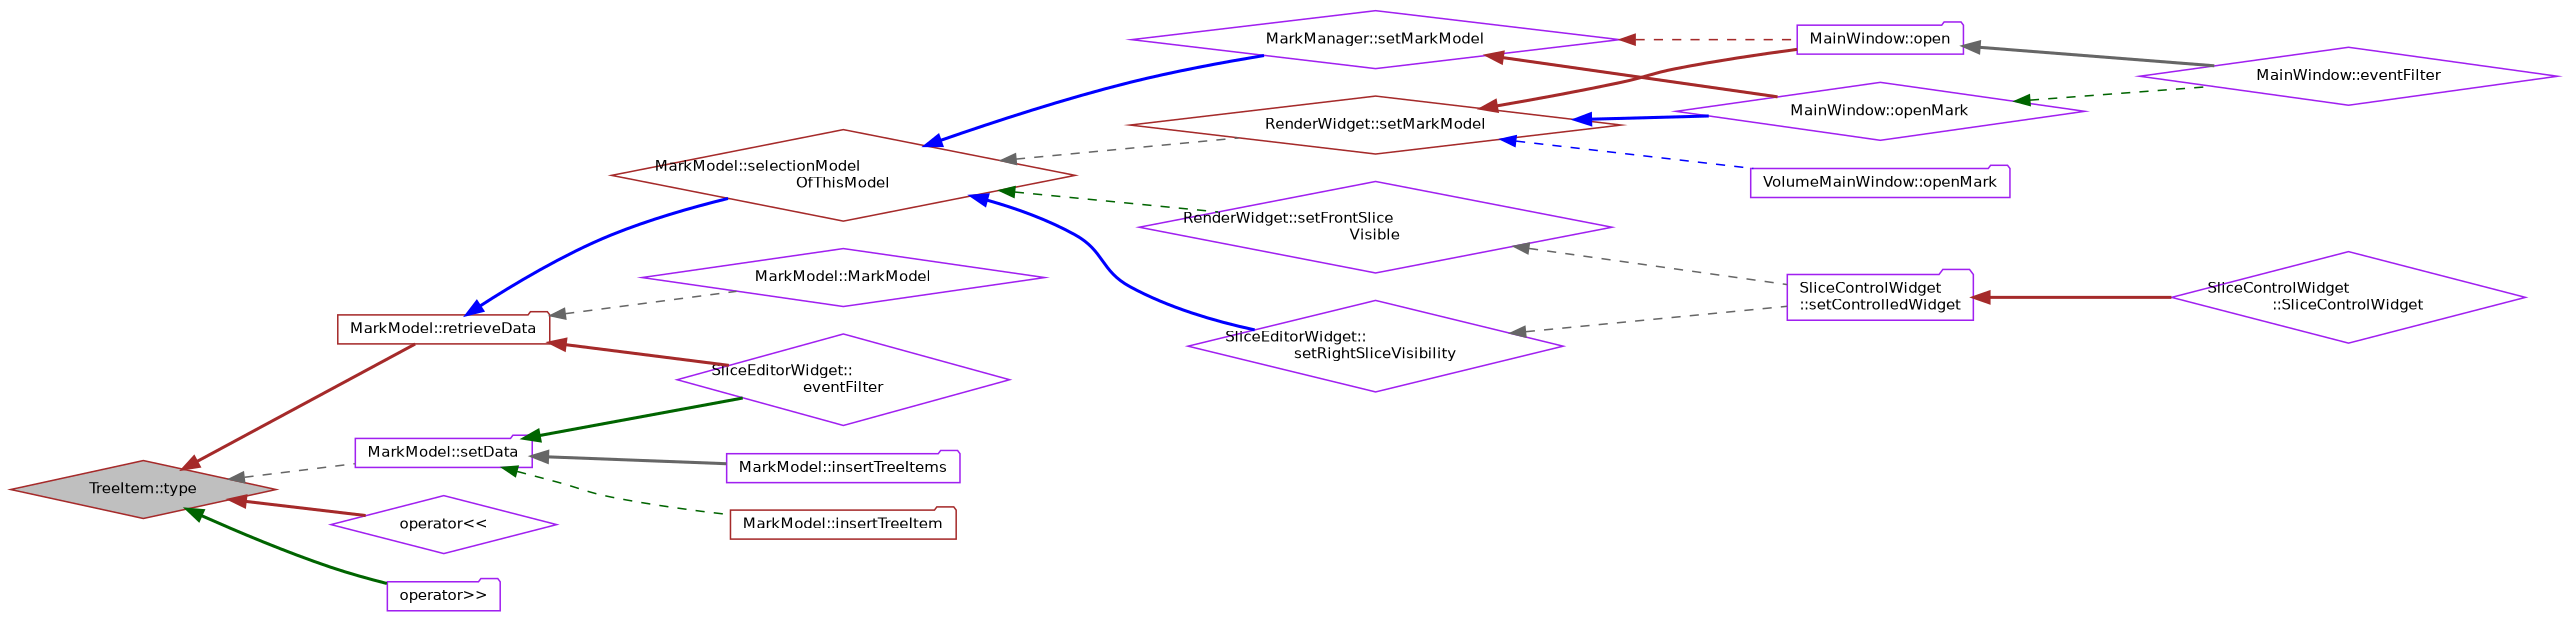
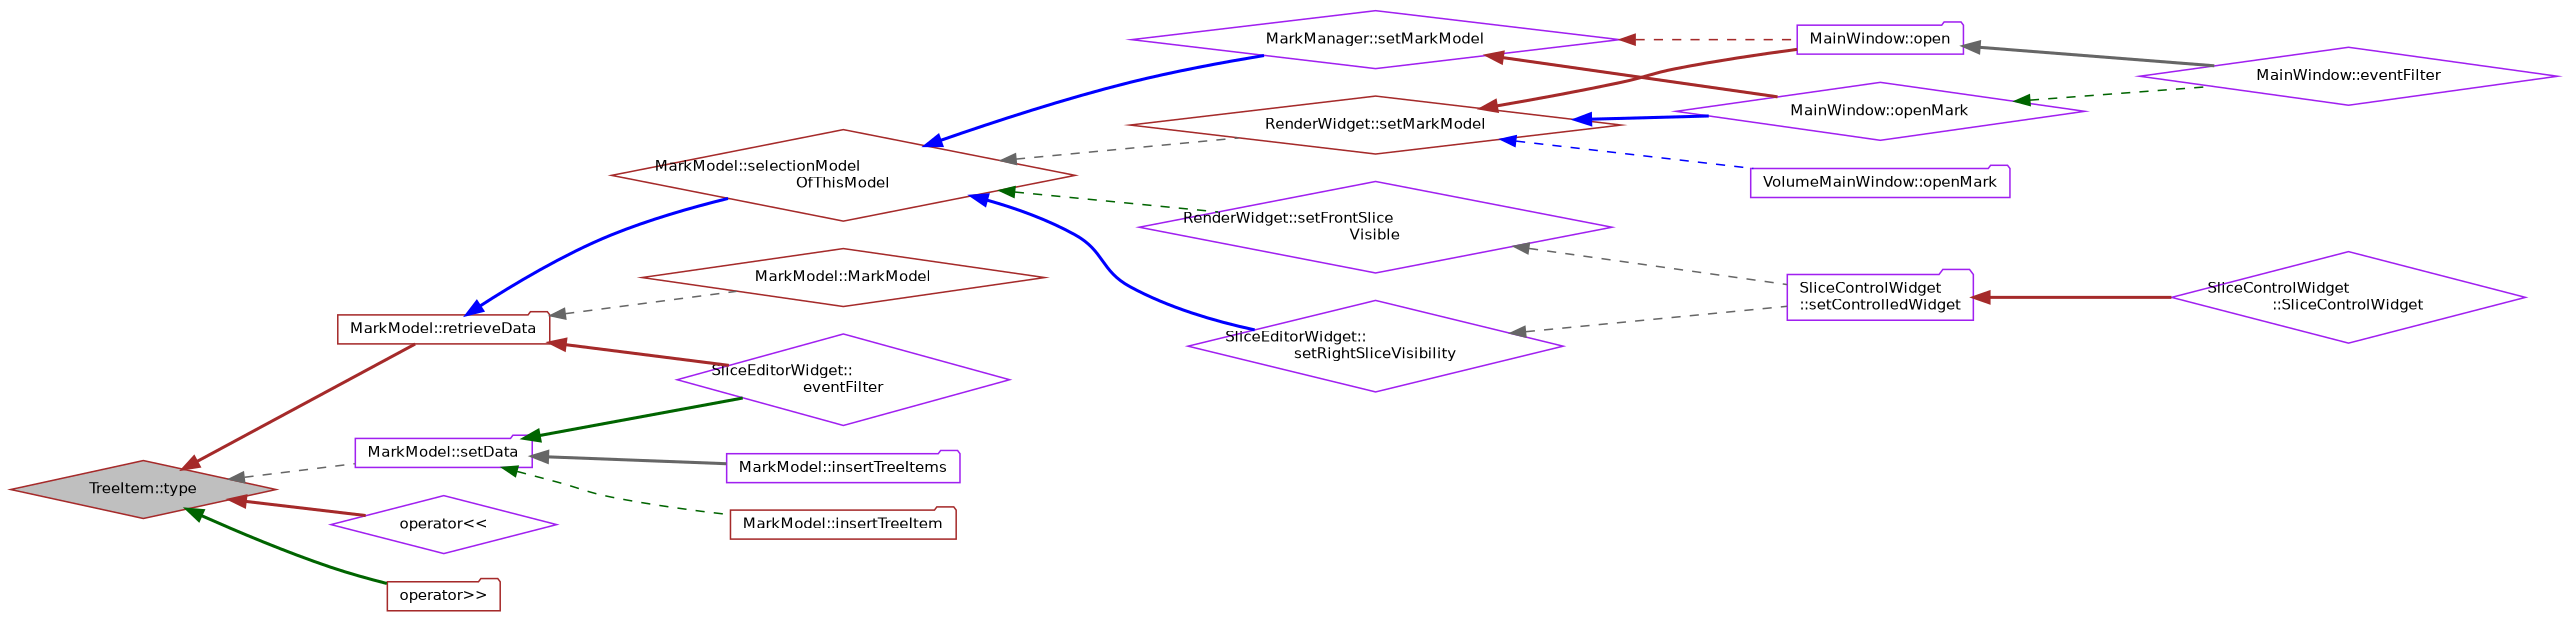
node "MarkModel::MarkModel": color purple -> brown
node "operator>>": color purple -> brown
